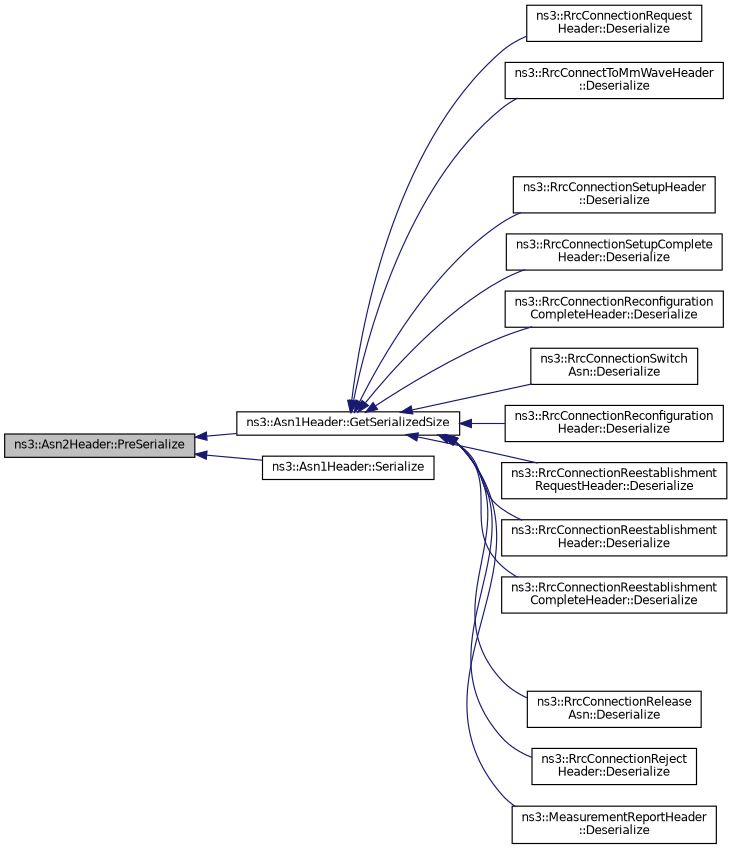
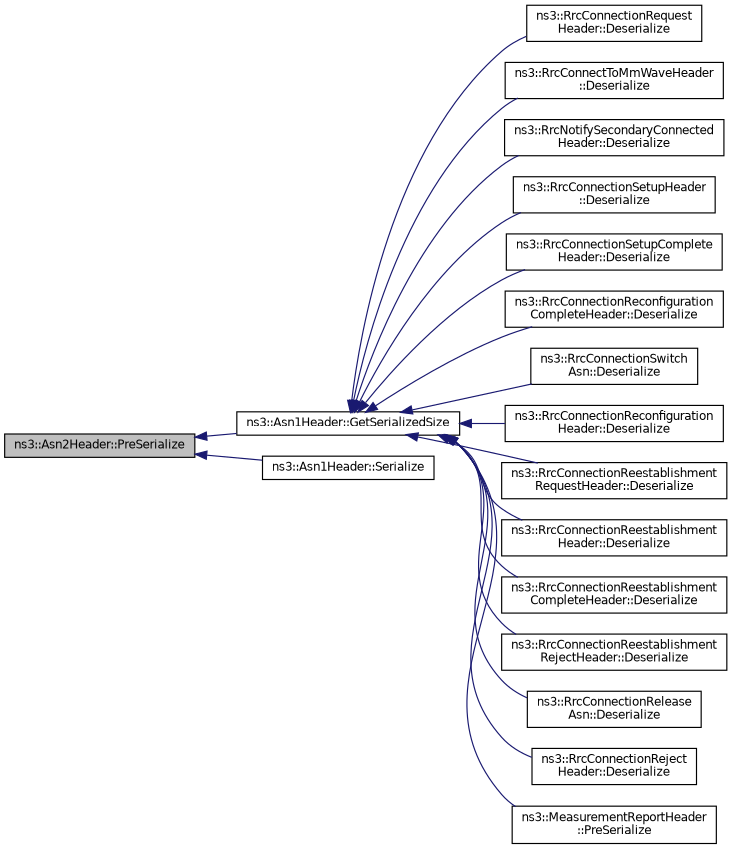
node "ns3::RrcNotifySecondaryConnected Header::Deserialize": added
node "ns3::RrcConnectionReestablishment RejectHeader::Deserialize": added
node "ns3::MeasurementReportHeader ::Deserialize": label "ns3::MeasurementReportHeader ::Deserialize" -> "ns3::MeasurementReportHeader ::PreSerialize"
